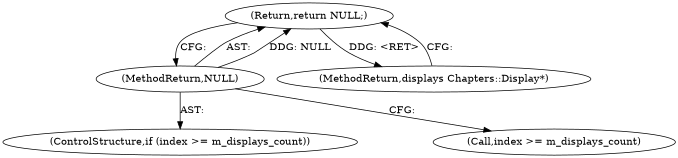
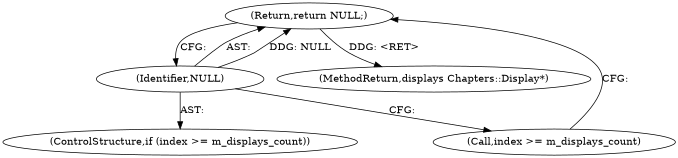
edge "(MethodReturn,displays Chapters::Display*)" -> "(Return,return NULL;)": now "(Call,index >= m_displays_count)" -> "(Return,return NULL;)"
node "(MethodReturn,NULL)": label "(MethodReturn,NULL)" -> "(Identifier,NULL)"
